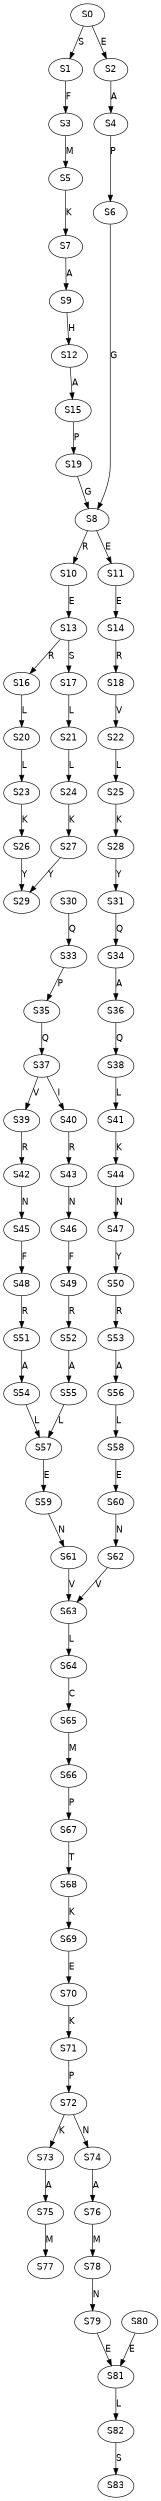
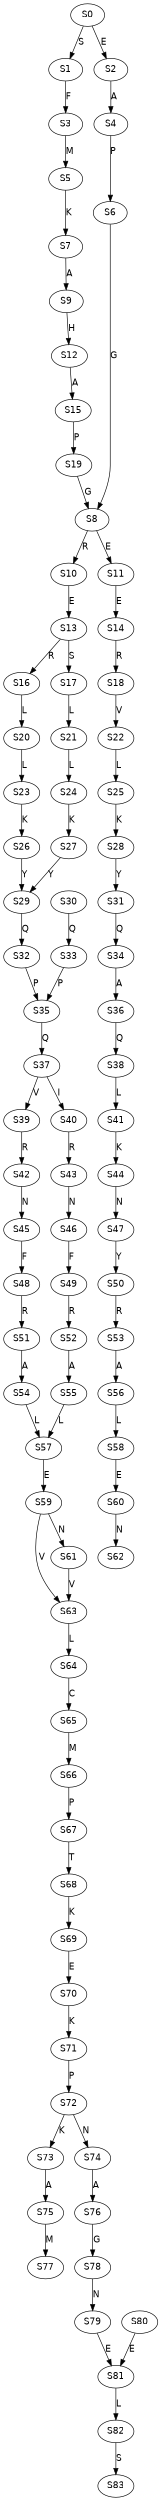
node "S32": added
edge "S62" -> "S63": now "S59" -> "S63"
edge "S76" -> "S78": label "M" -> "G"
